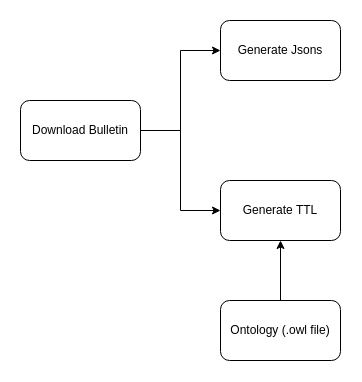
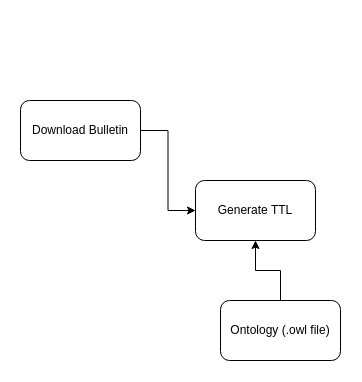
node "Generate Jsons": removed
edge "Download Bulletin" -> "Generate Jsons": removed
node "Generate TTL": moved (281, 211) -> (256, 211)
